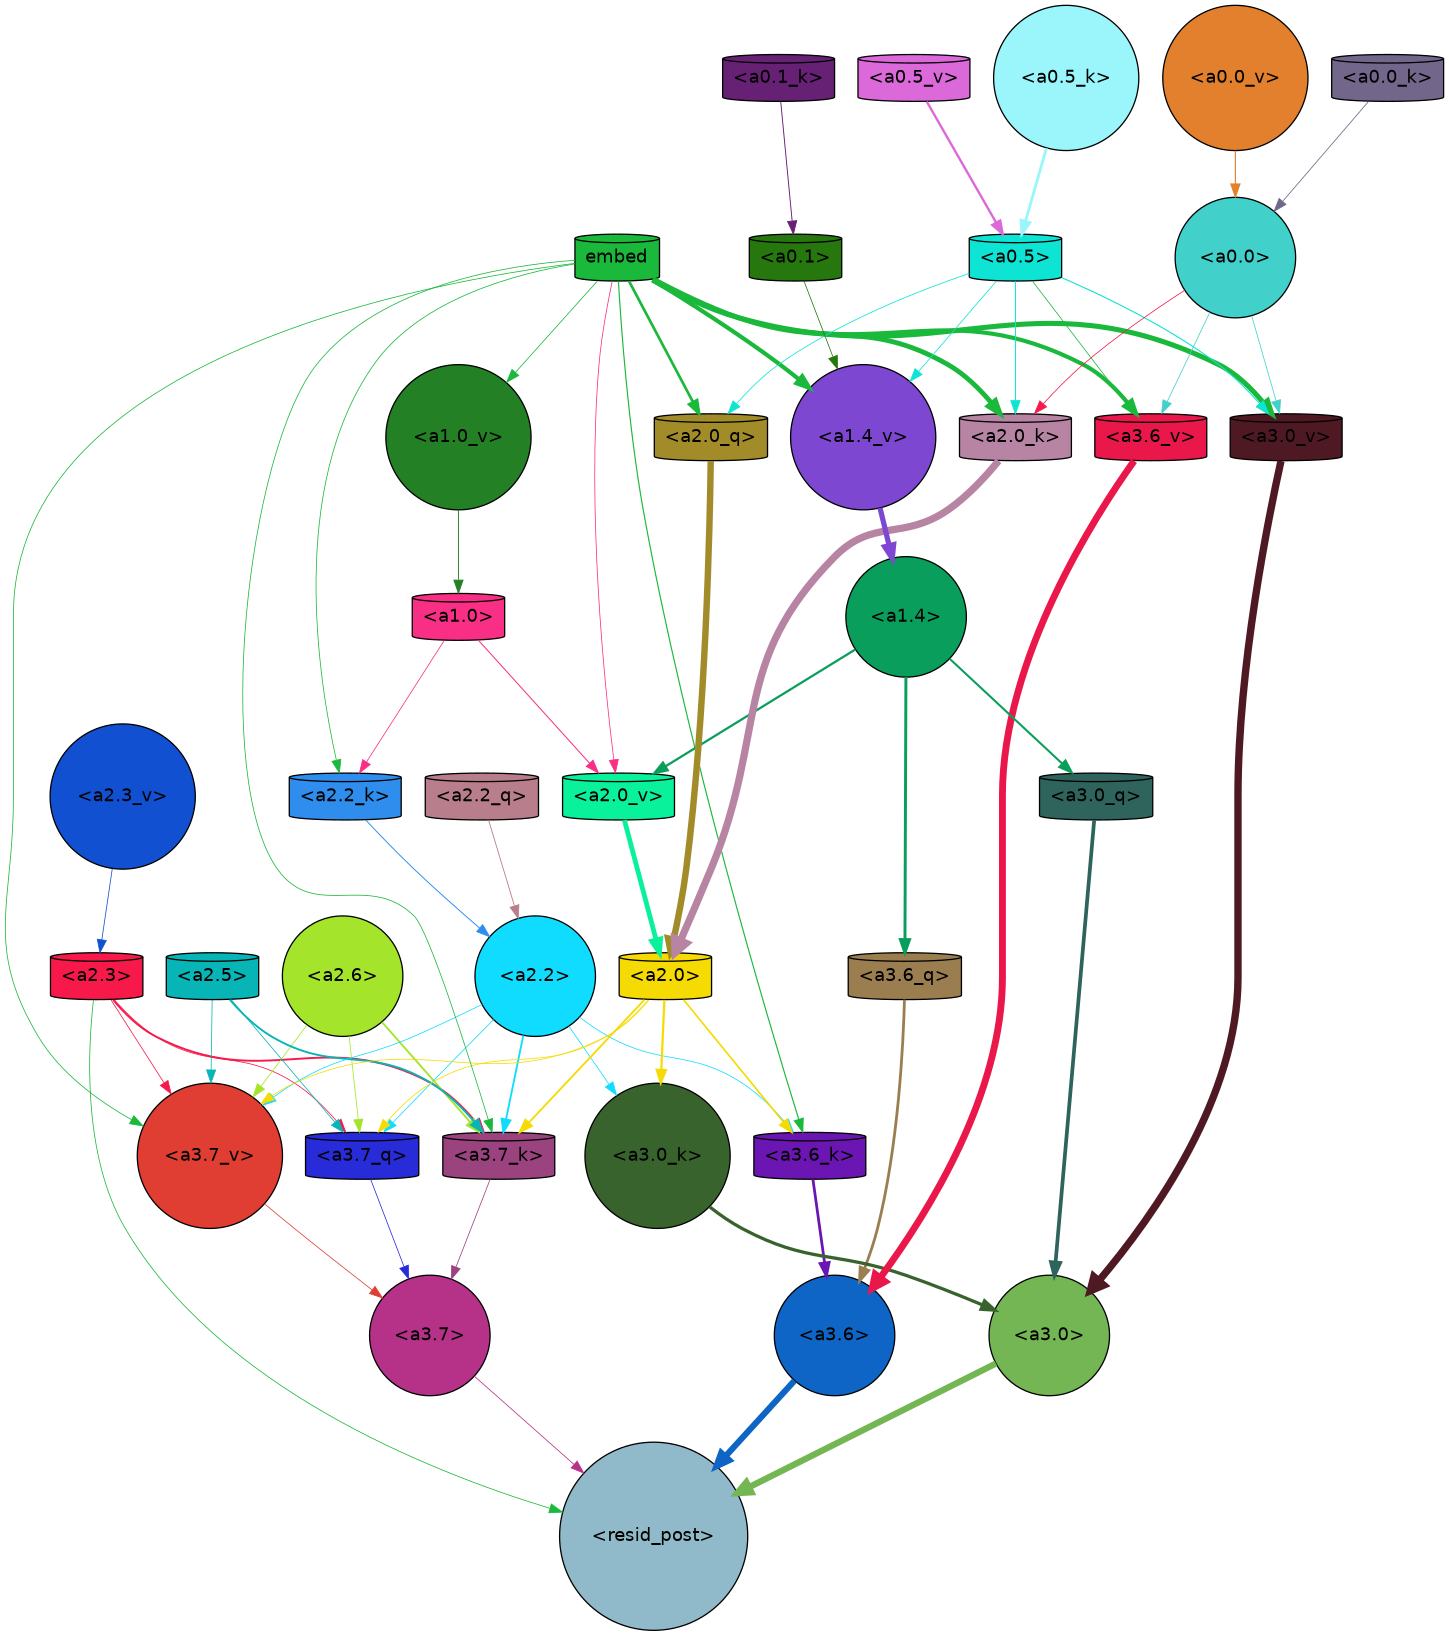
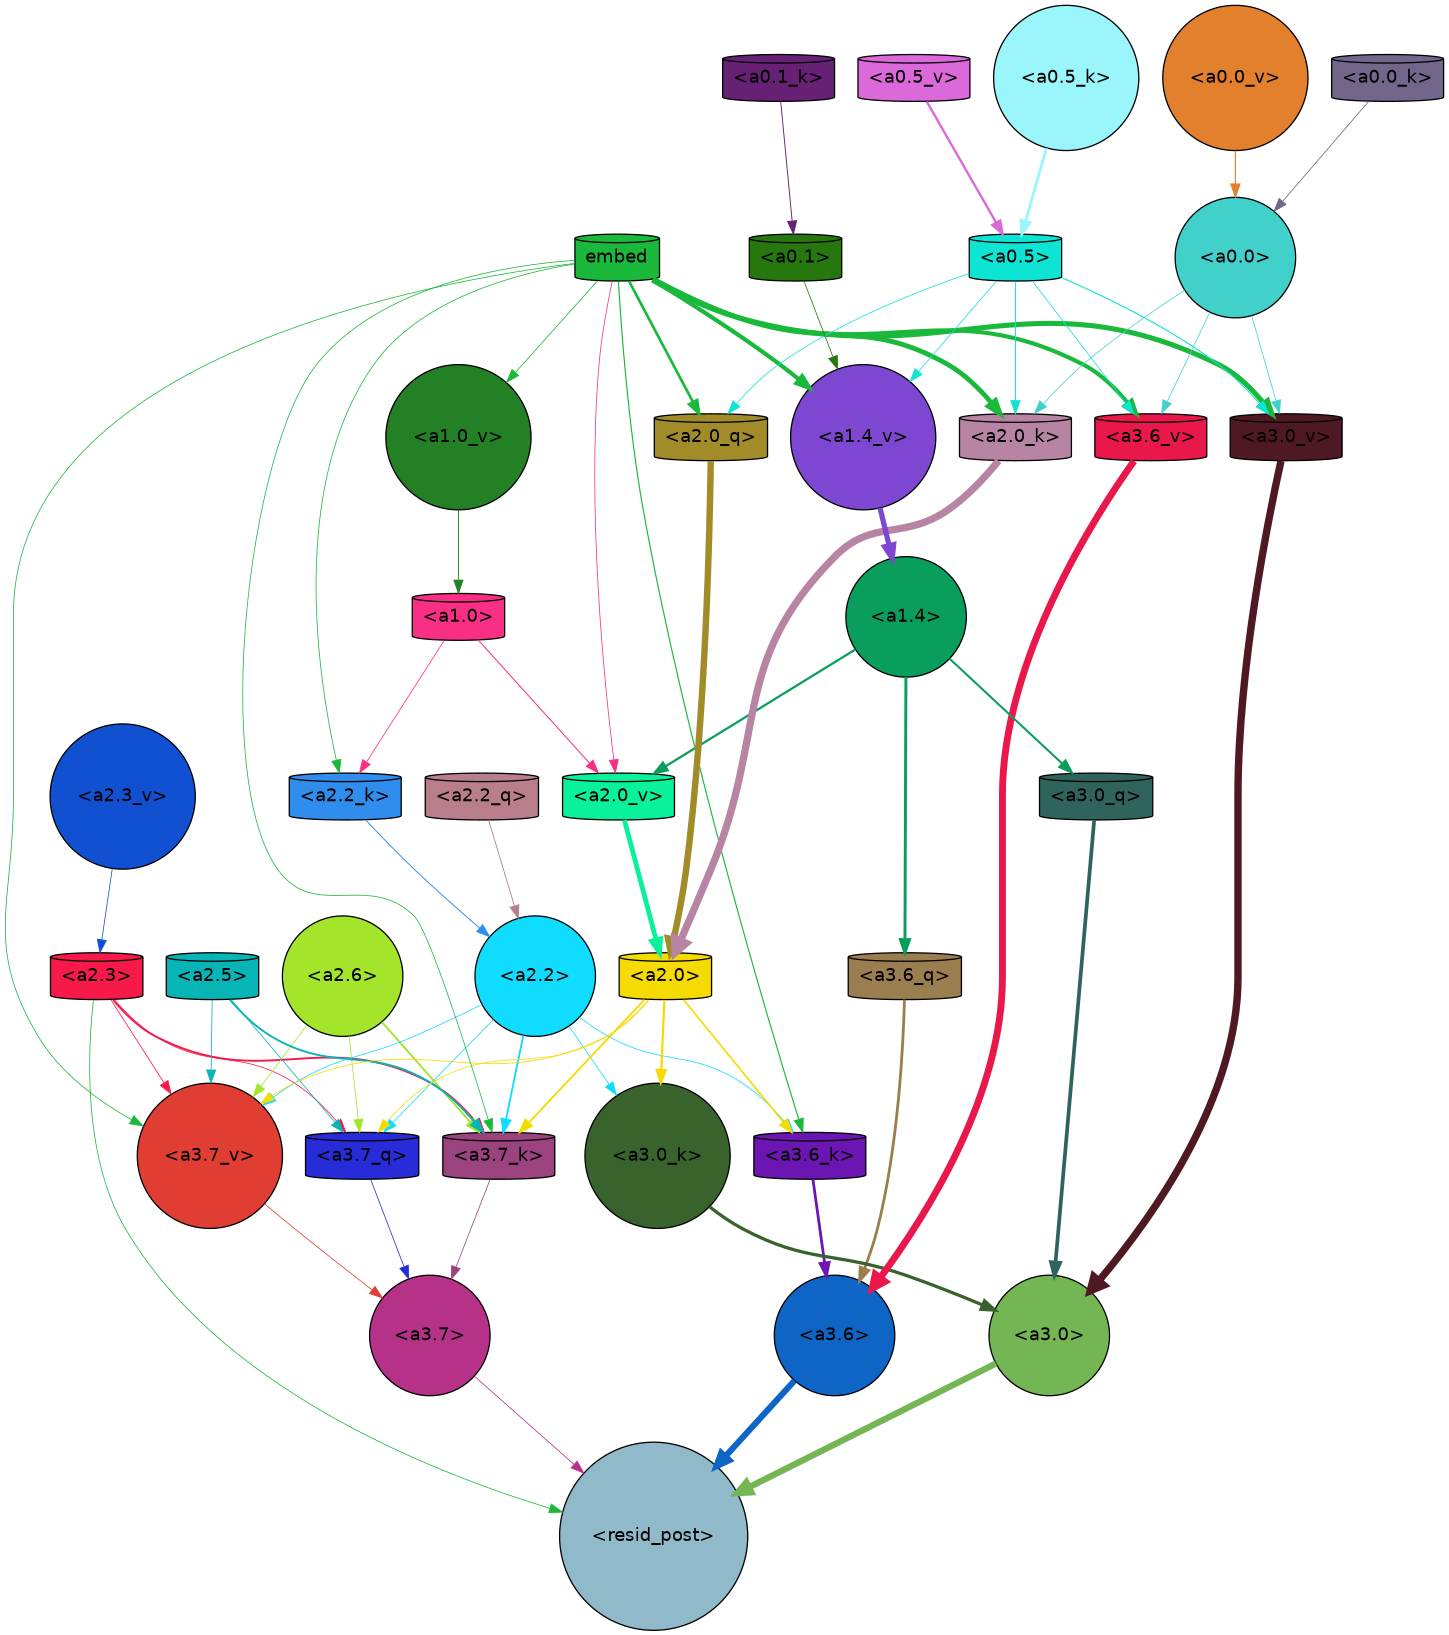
edge "<a0.5>" -> "<a3.6_v>": color #1ab83b -> #0de4d3
edge "<a0.0>" -> "<a2.0_k>": color #f6194a -> #42d1ca
